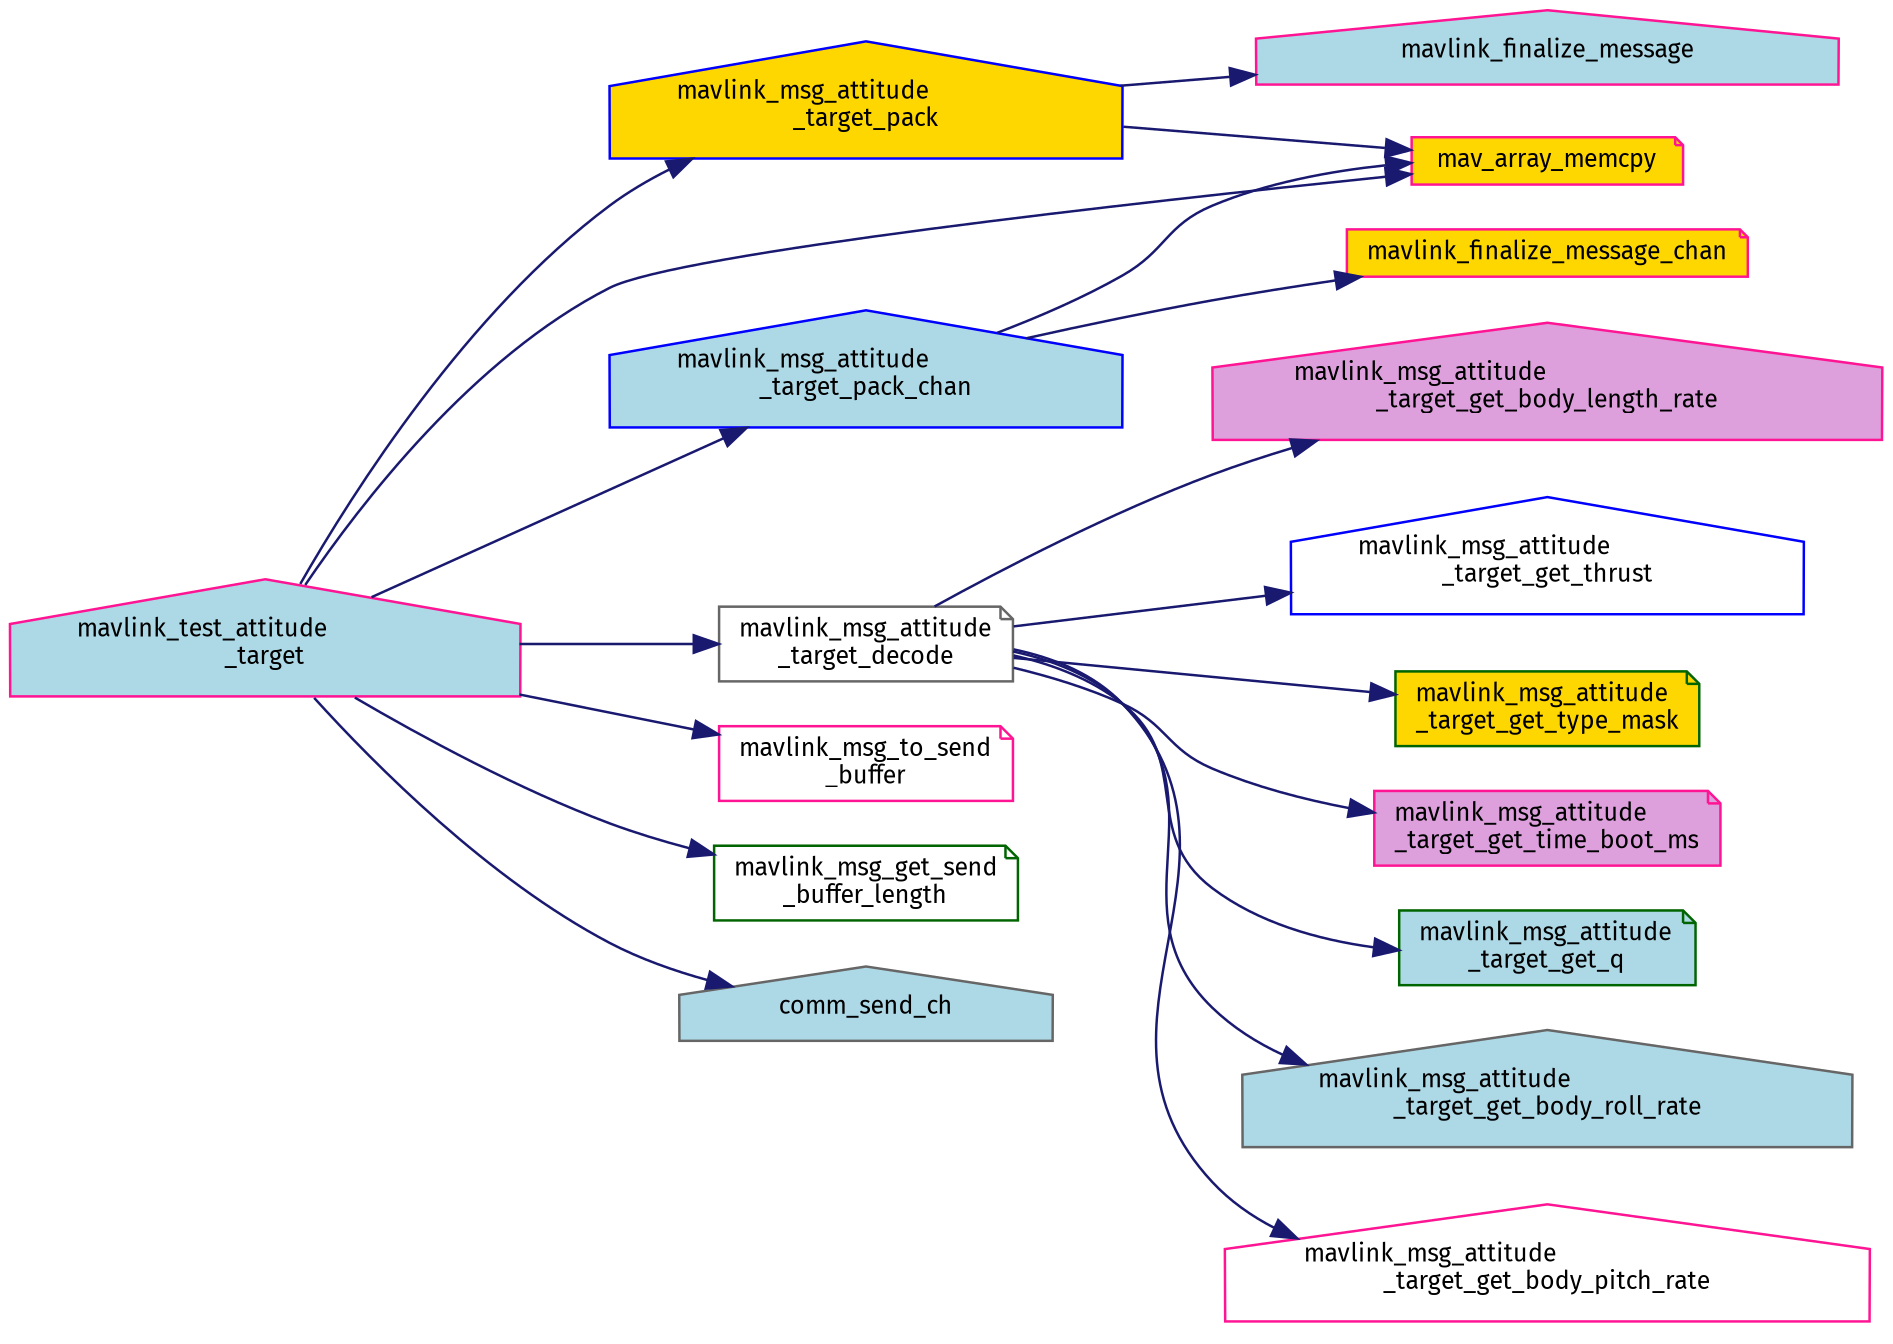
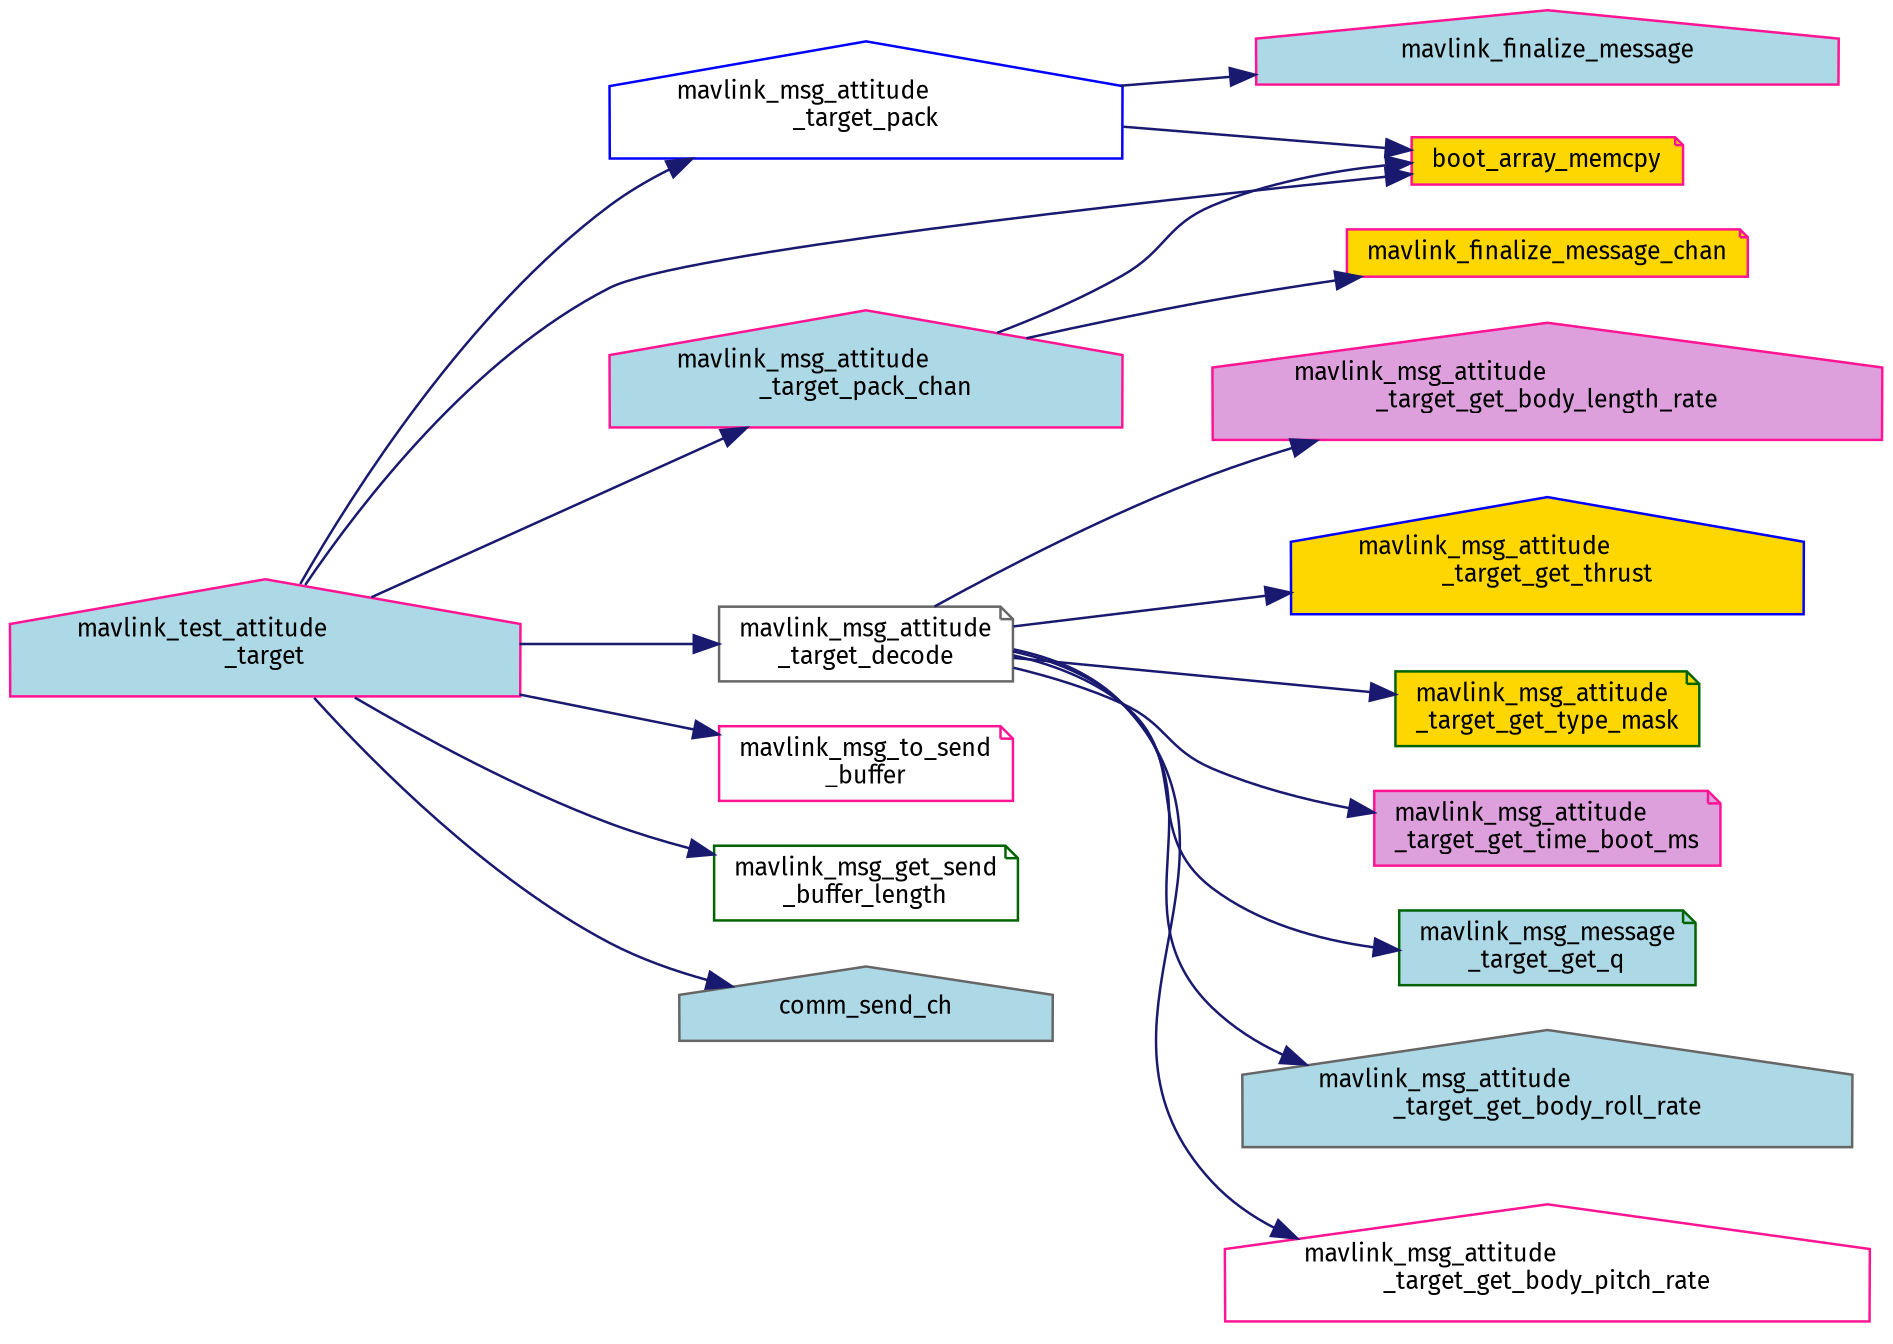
node "mavlink_msg_attitude _target_pack": fillcolor gold -> white
node "mav_array_memcpy": label "mav_array_memcpy" -> "boot_array_memcpy"
node "mavlink_msg_attitude _target_pack_chan": color blue -> deeppink
node "mavlink_msg_attitude _target_get_thrust": fillcolor white -> gold
node "mavlink_msg_attitude _target_get_q": label "mavlink_msg_attitude _target_get_q" -> "mavlink_msg_message _target_get_q"
